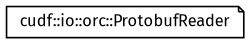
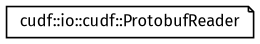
node "cudf::io::orc::ProtobufReader": label "cudf::io::orc::ProtobufReader" -> "cudf::io::cudf::ProtobufReader"
